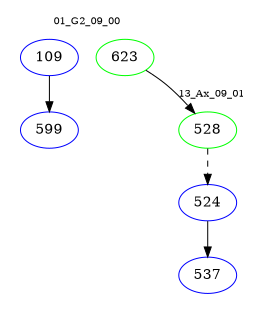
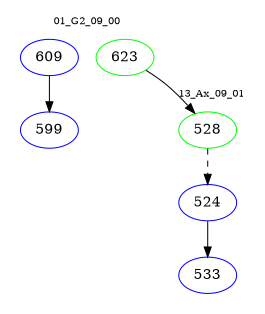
node "109": label "109" -> "609"
node "537": label "537" -> "533"
